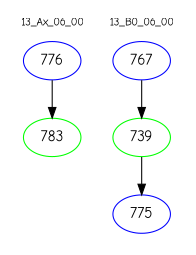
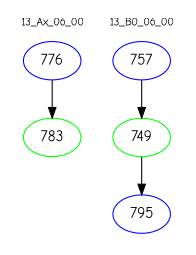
node "767": label "767" -> "757"
node "739": label "739" -> "749"
node "775": label "775" -> "795"
